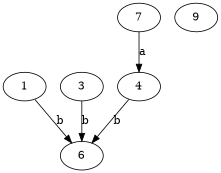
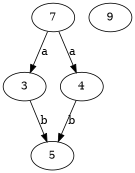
edge "7" -> "3": added, label "a"
node "1": removed
node "6": label "6" -> "5"
